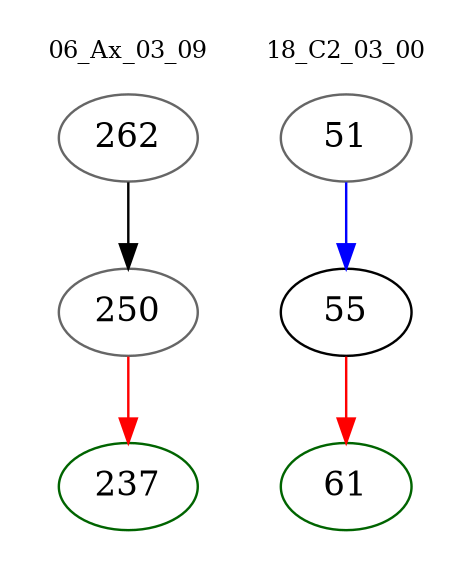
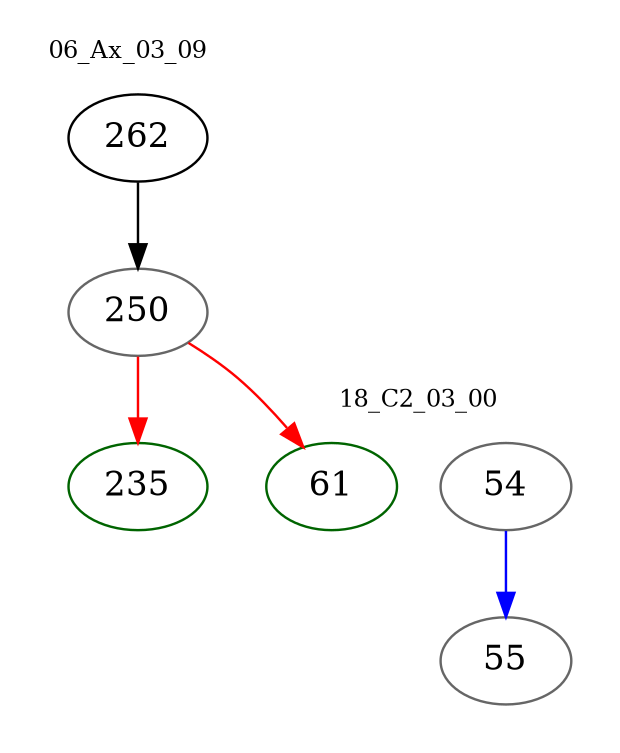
node "262": color gray40 -> black
node "51": label "51" -> "54"
node "55": color black -> gray40
edge "55" -> "61": now "250" -> "61"
node "237": label "237" -> "235"
